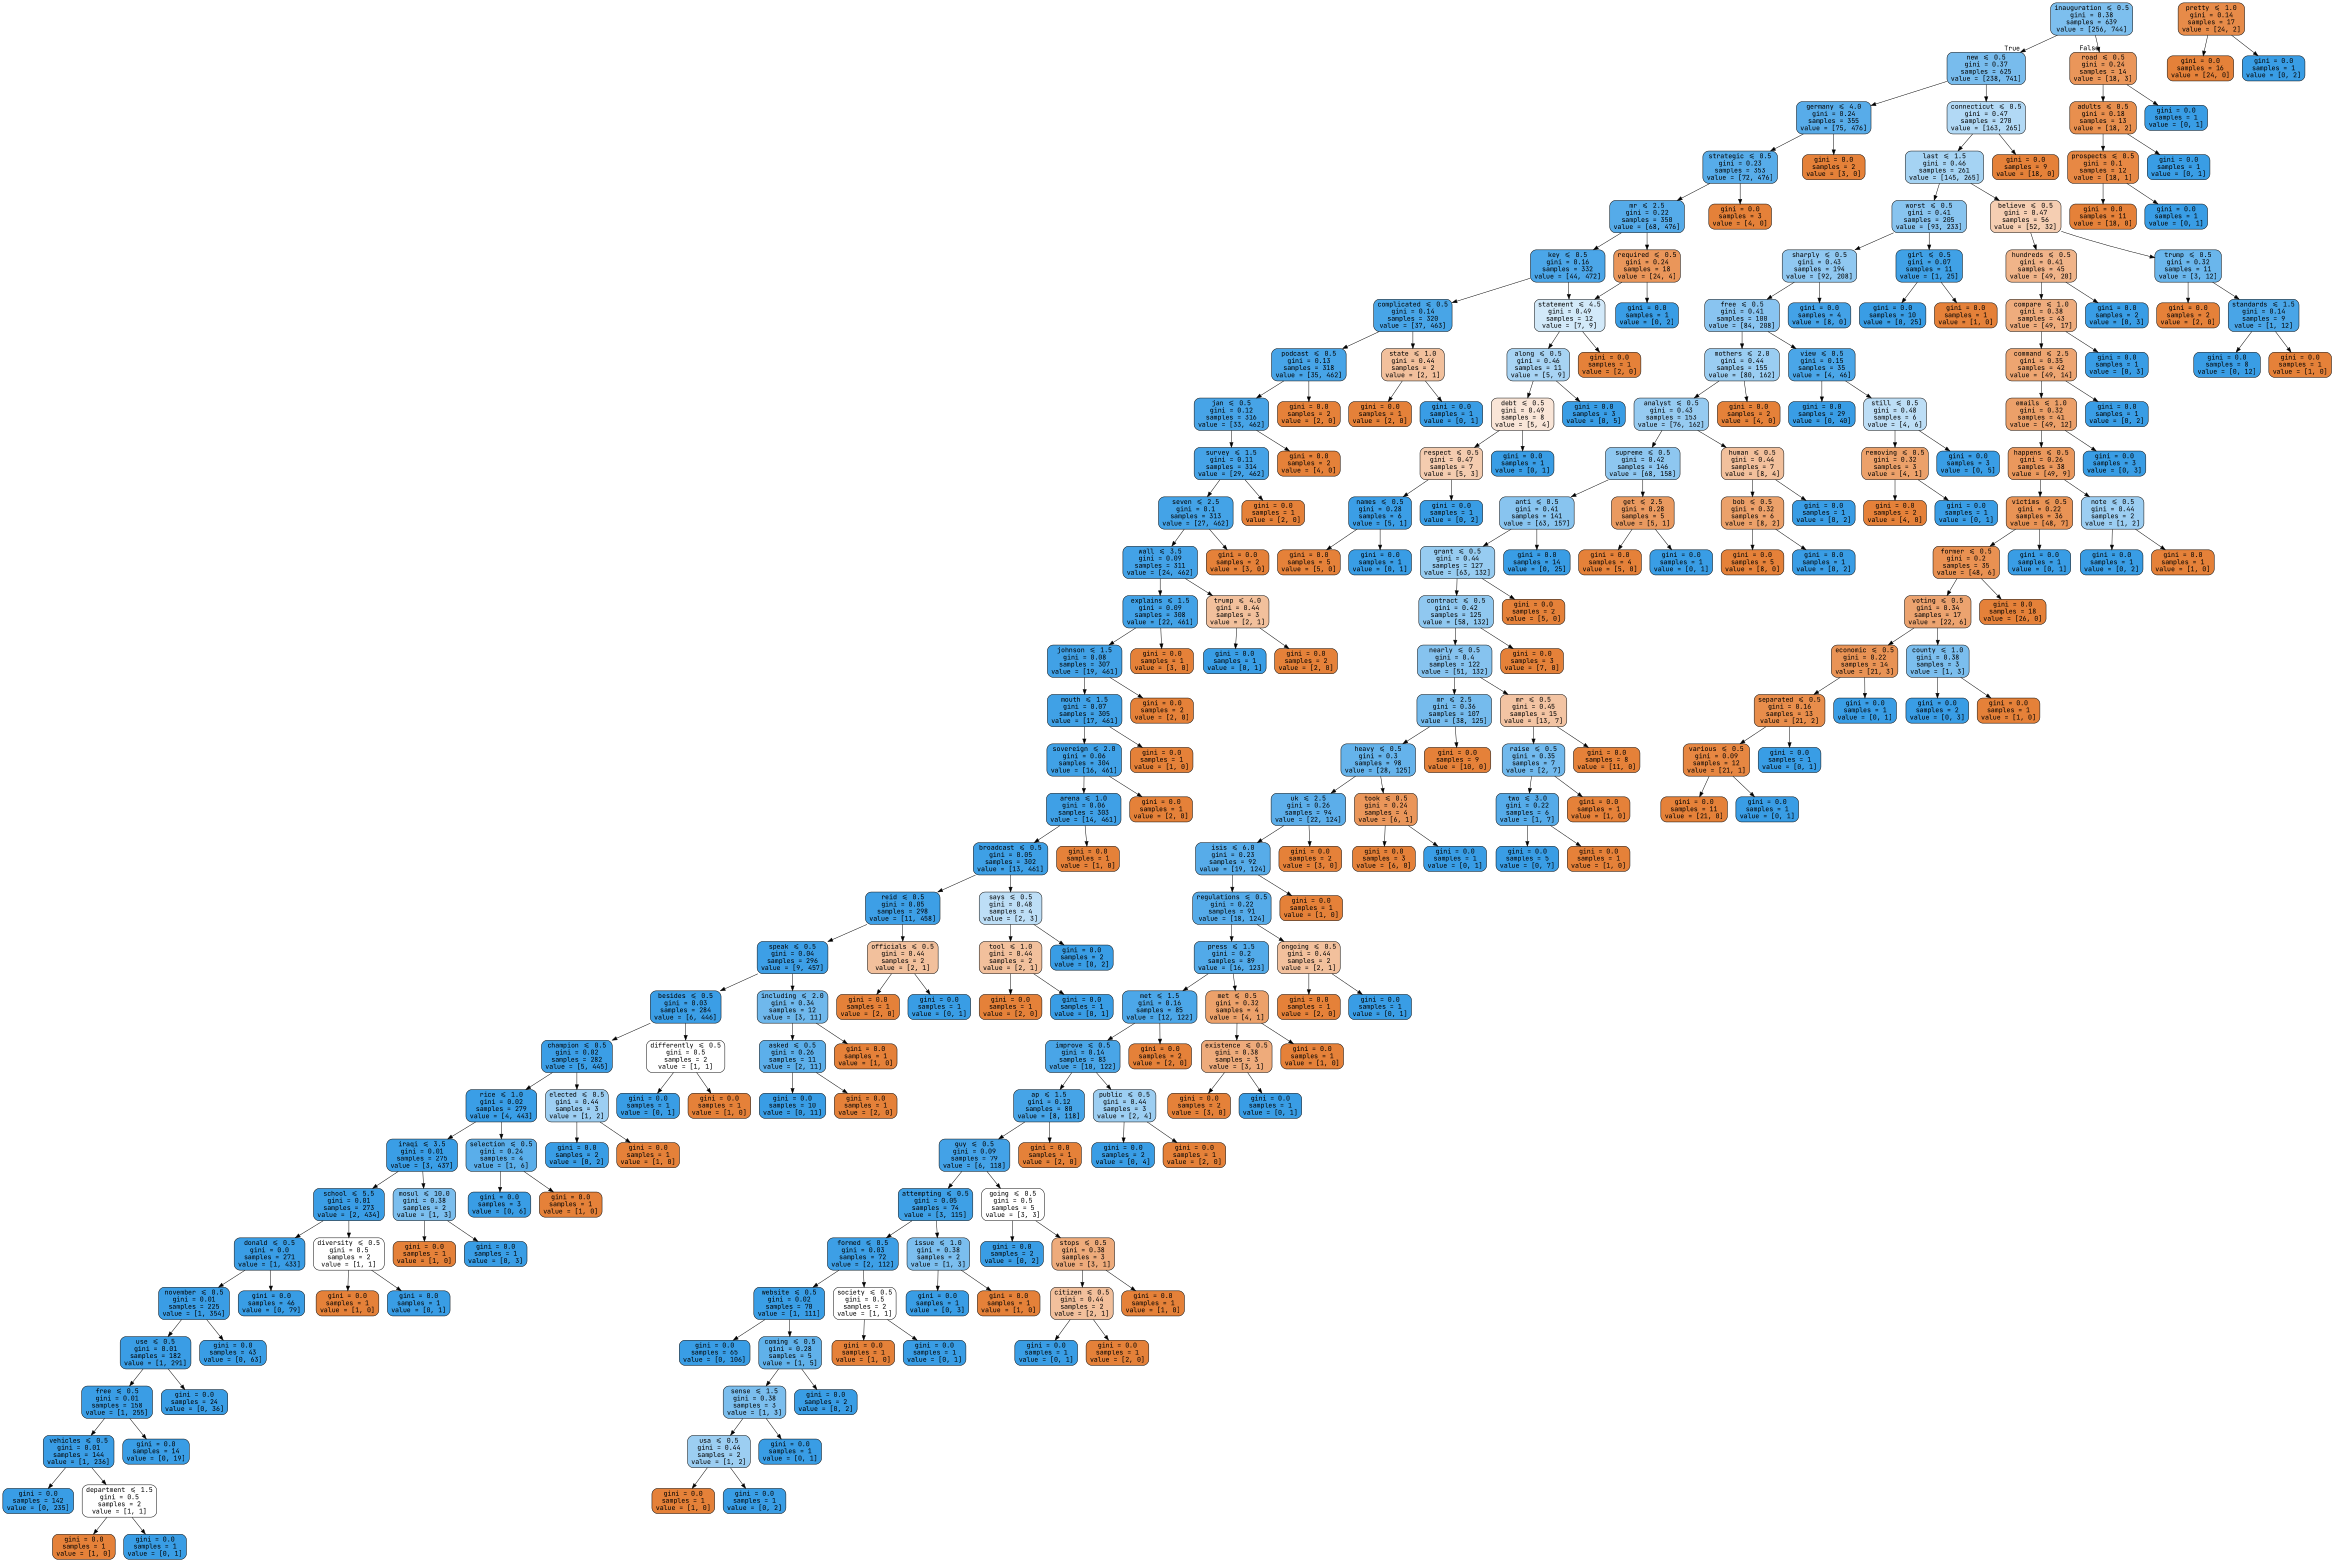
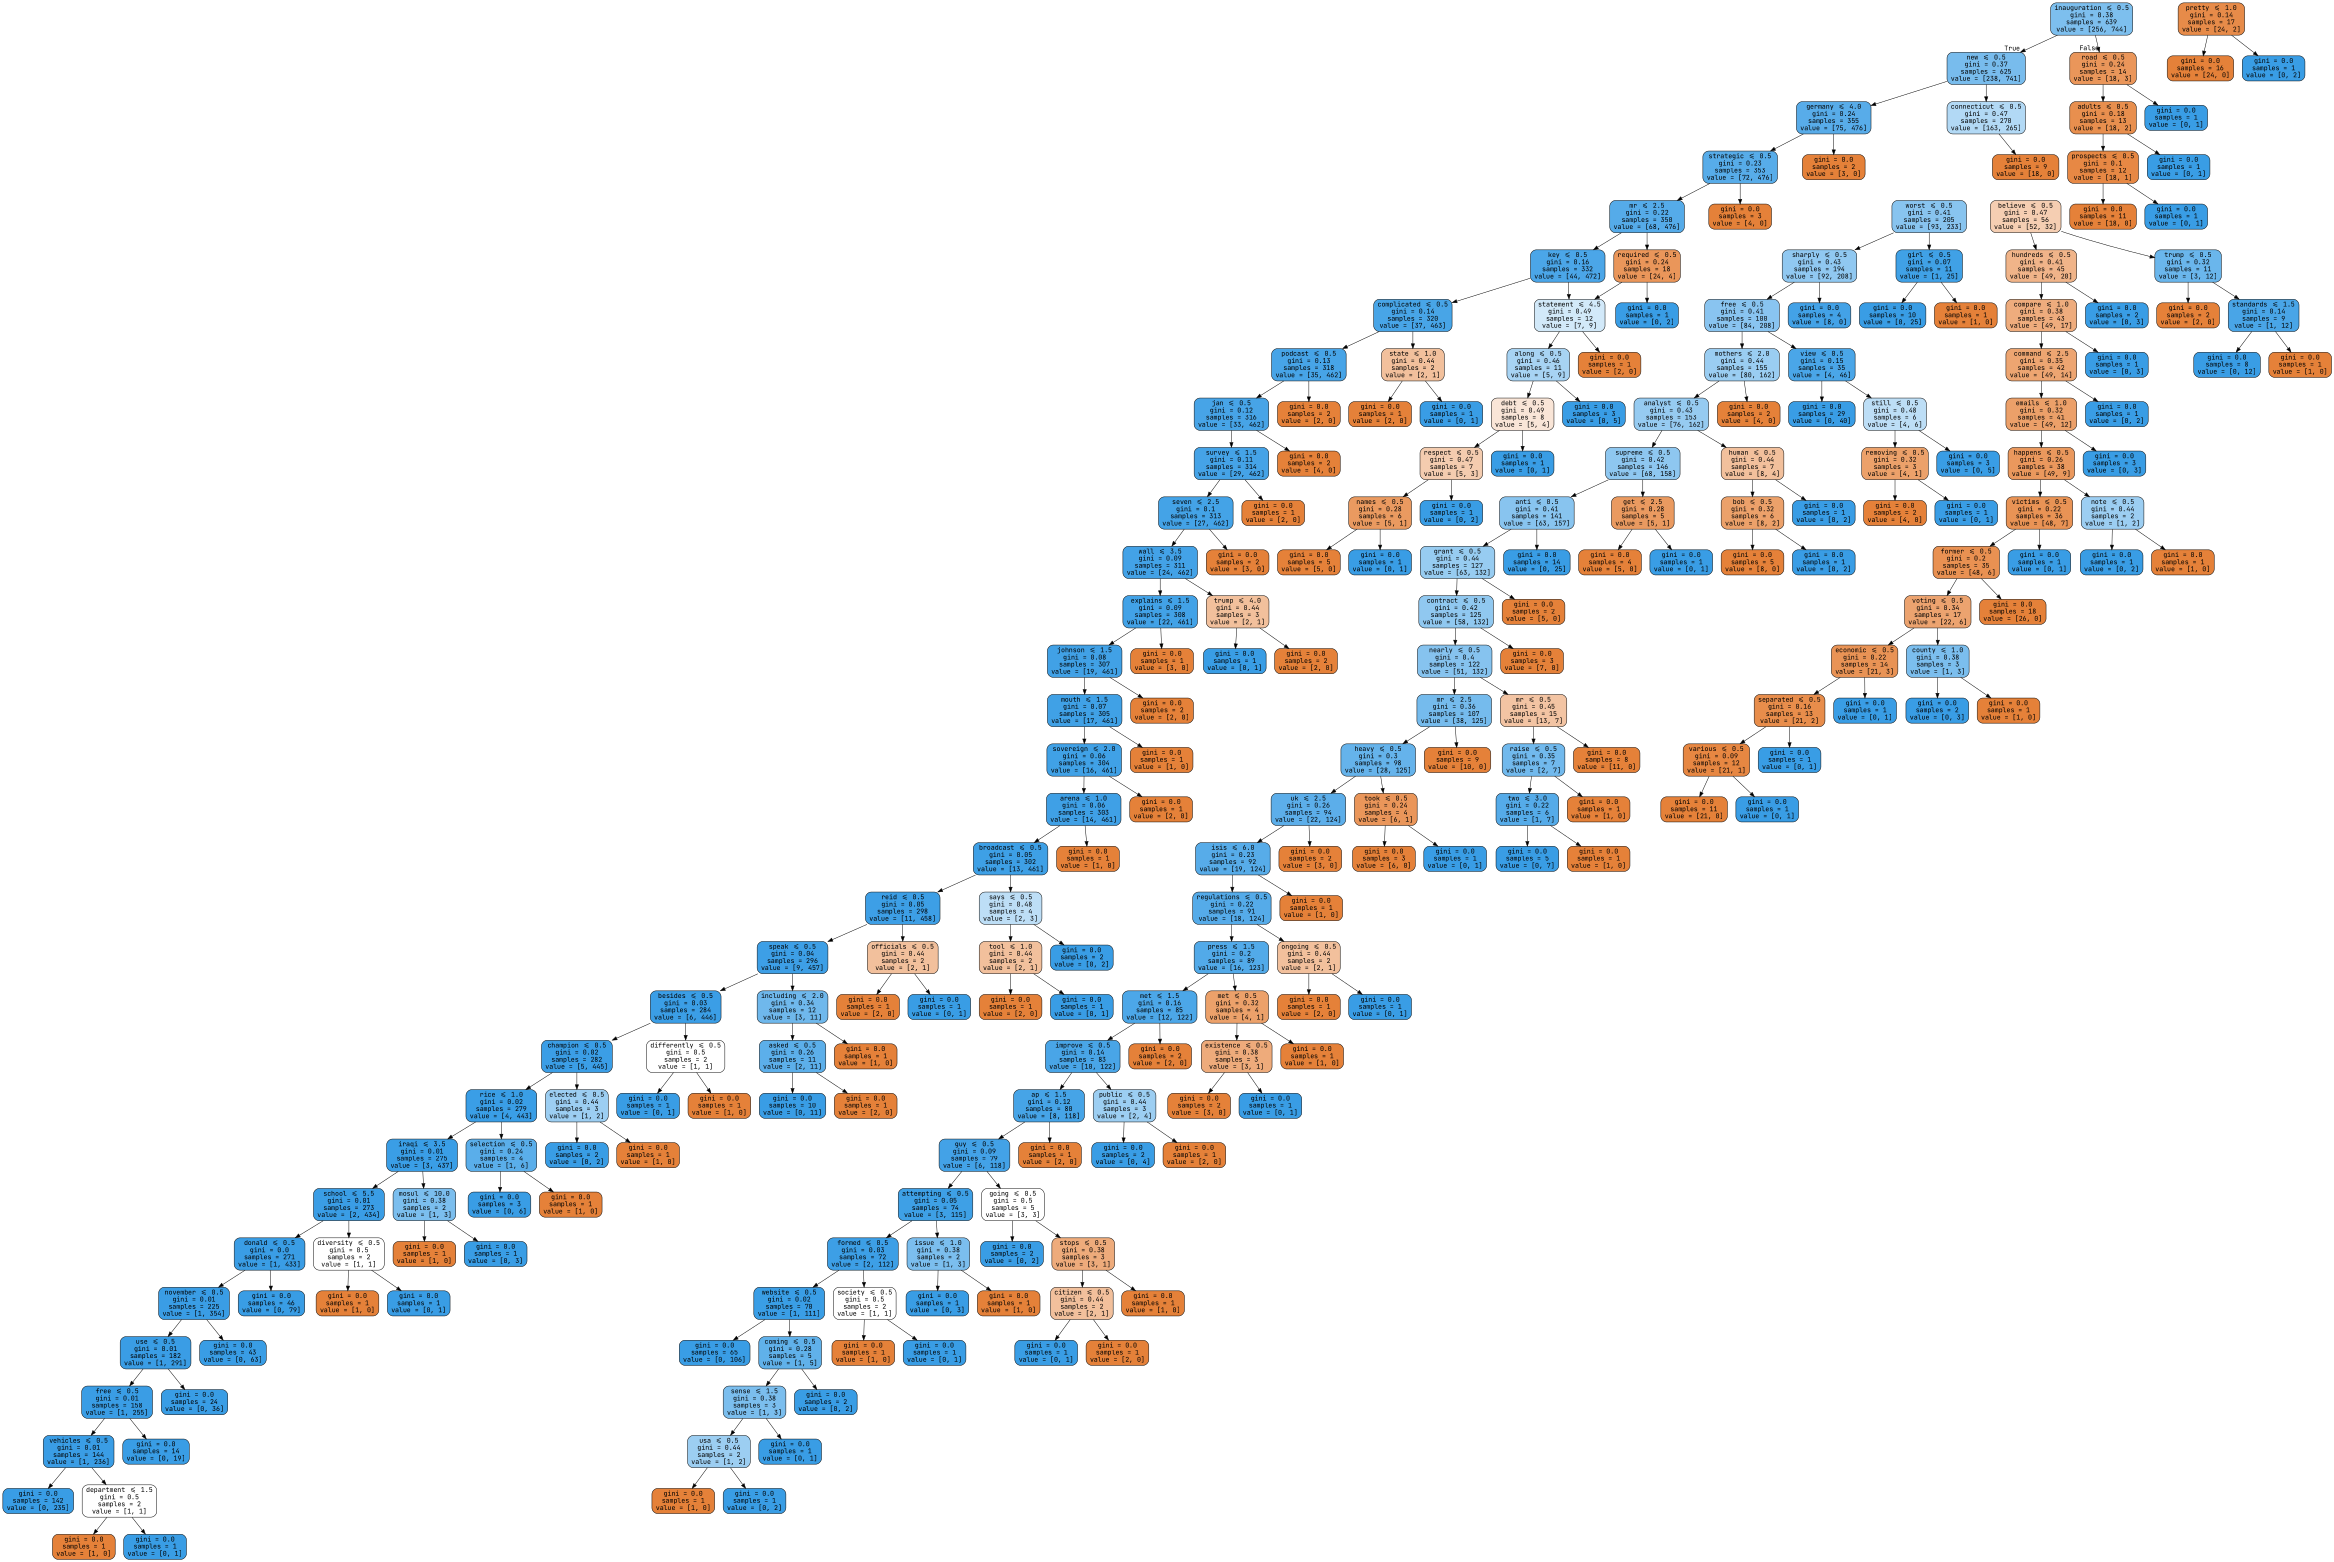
node "last <= 1.5 gini = 0.46 samples = 261 value = [145, 265]": removed
node "names <= 0.5 gini = 0.28 samples = 6 value = [5, 1]": fillcolor #399de5fc -> #e58139cc
